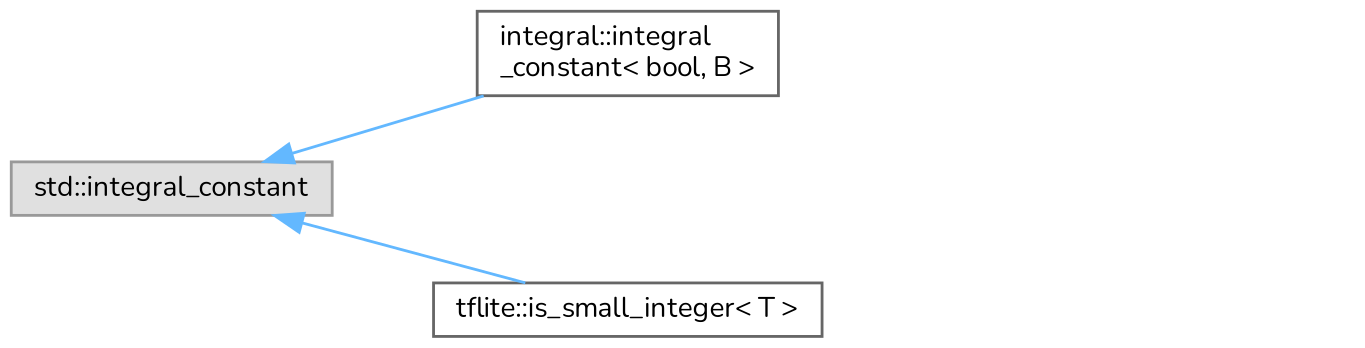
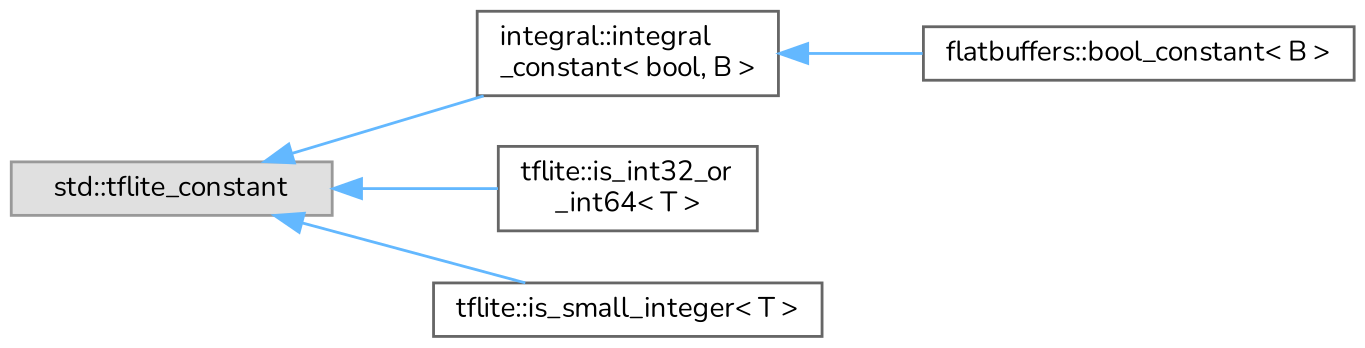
node "flatbuffers::bool_constant< B >": added
node "std::integral_constant": label "std::integral_constant" -> "std::tflite_constant"
node "tflite::is_int32_or _int64< T >": added
